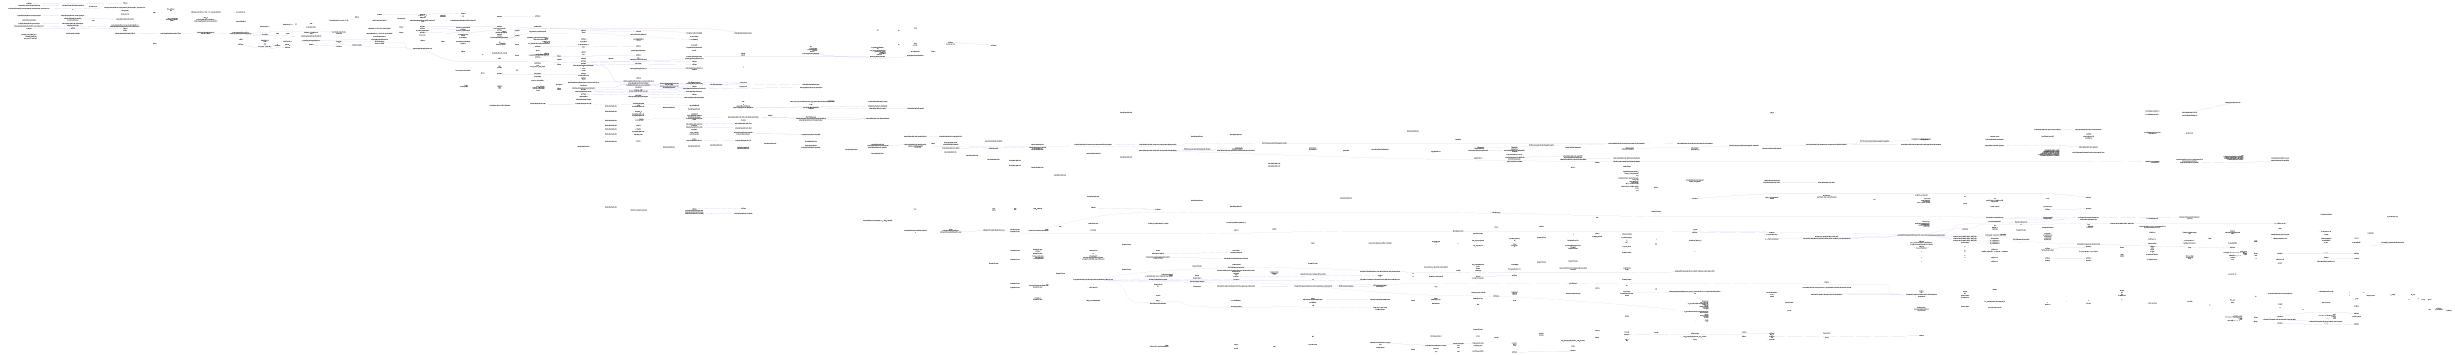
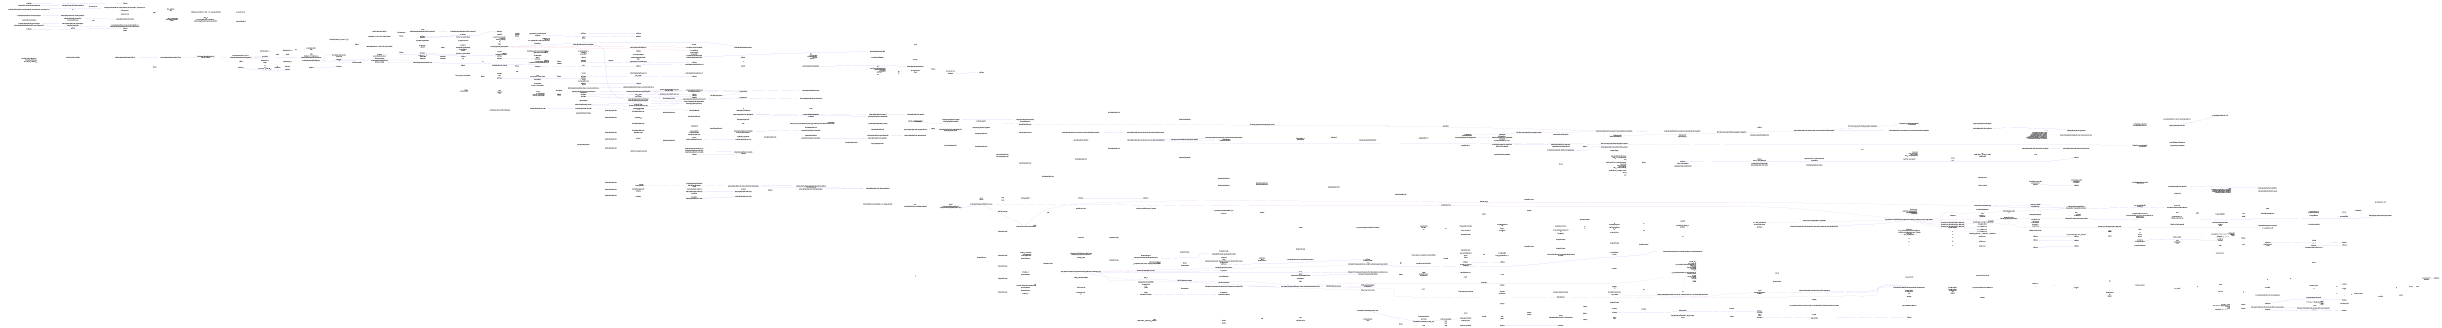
edge "Nancy.Bootstrapper.NancyBootstrapperBase<TContainer>" -> "this.GetApplicationRegistrationTasks().ToList()": now "this.ApplicationPipelines = new Pipelines()" -> "this.GetApplicationRegistrationTasks().ToList()"
edge "type" -> "(INancyRazorView)Activator.CreateInstance(type)": label "viewLocationResult" -> "type"
